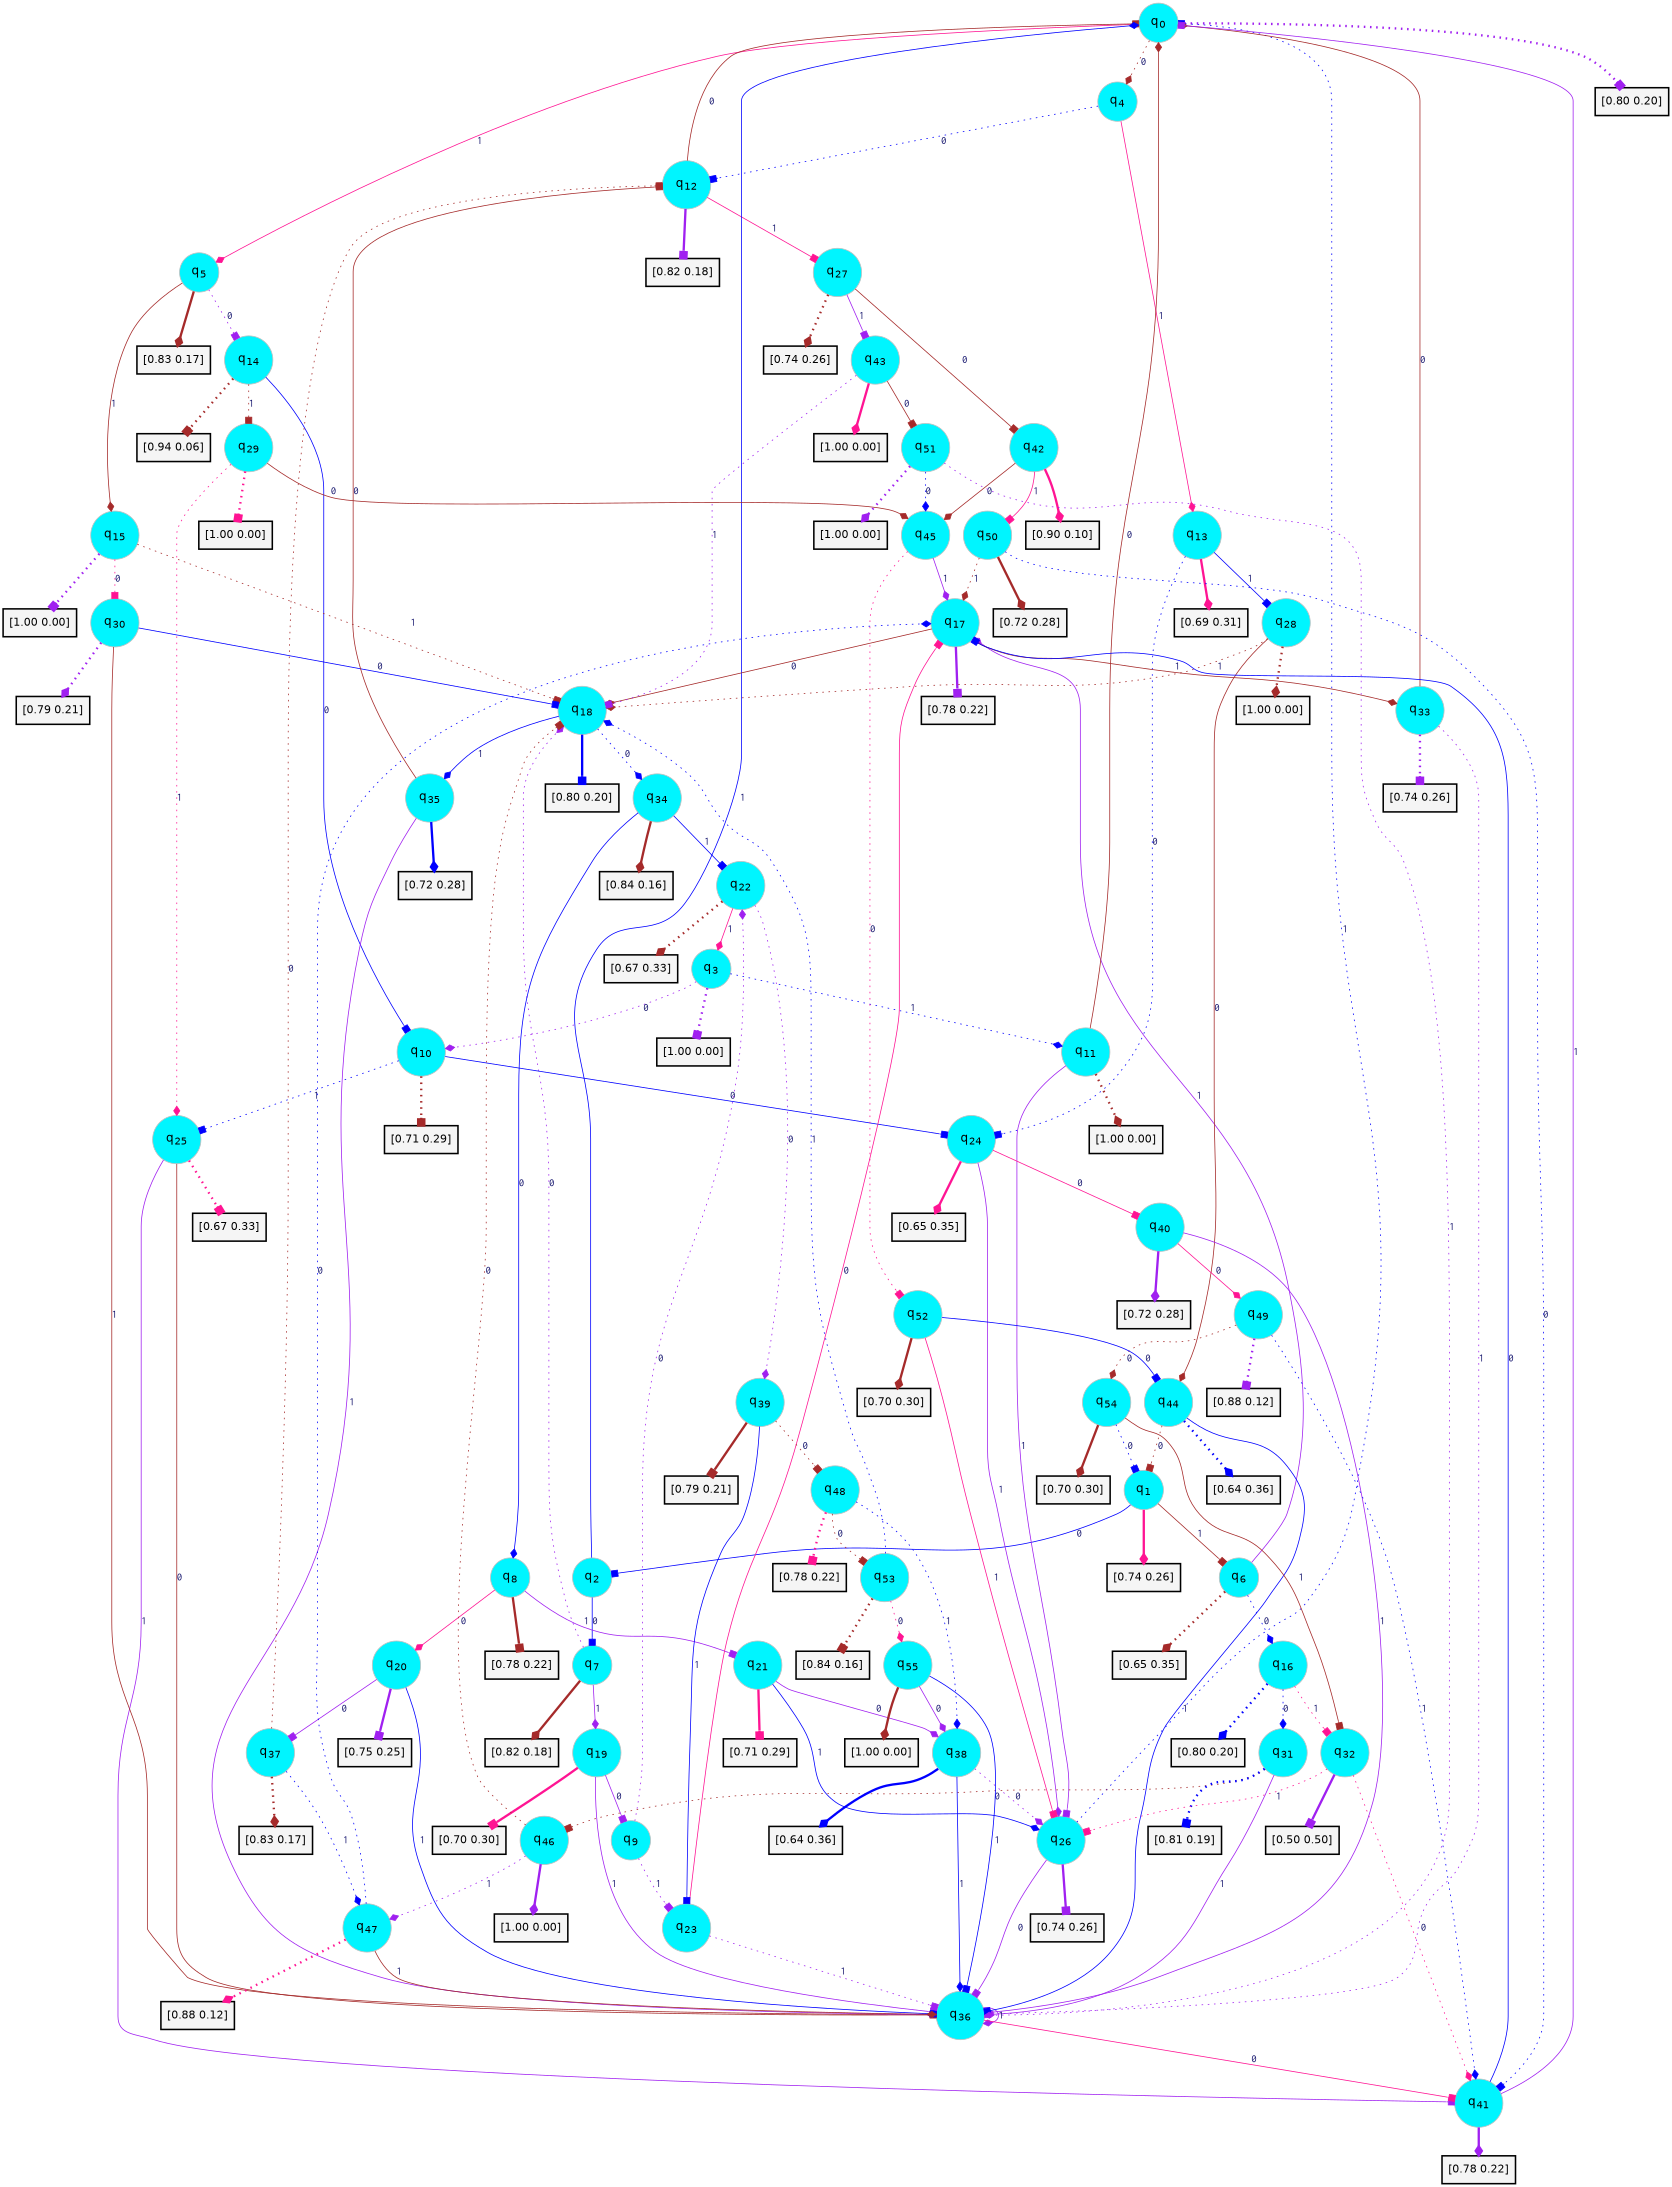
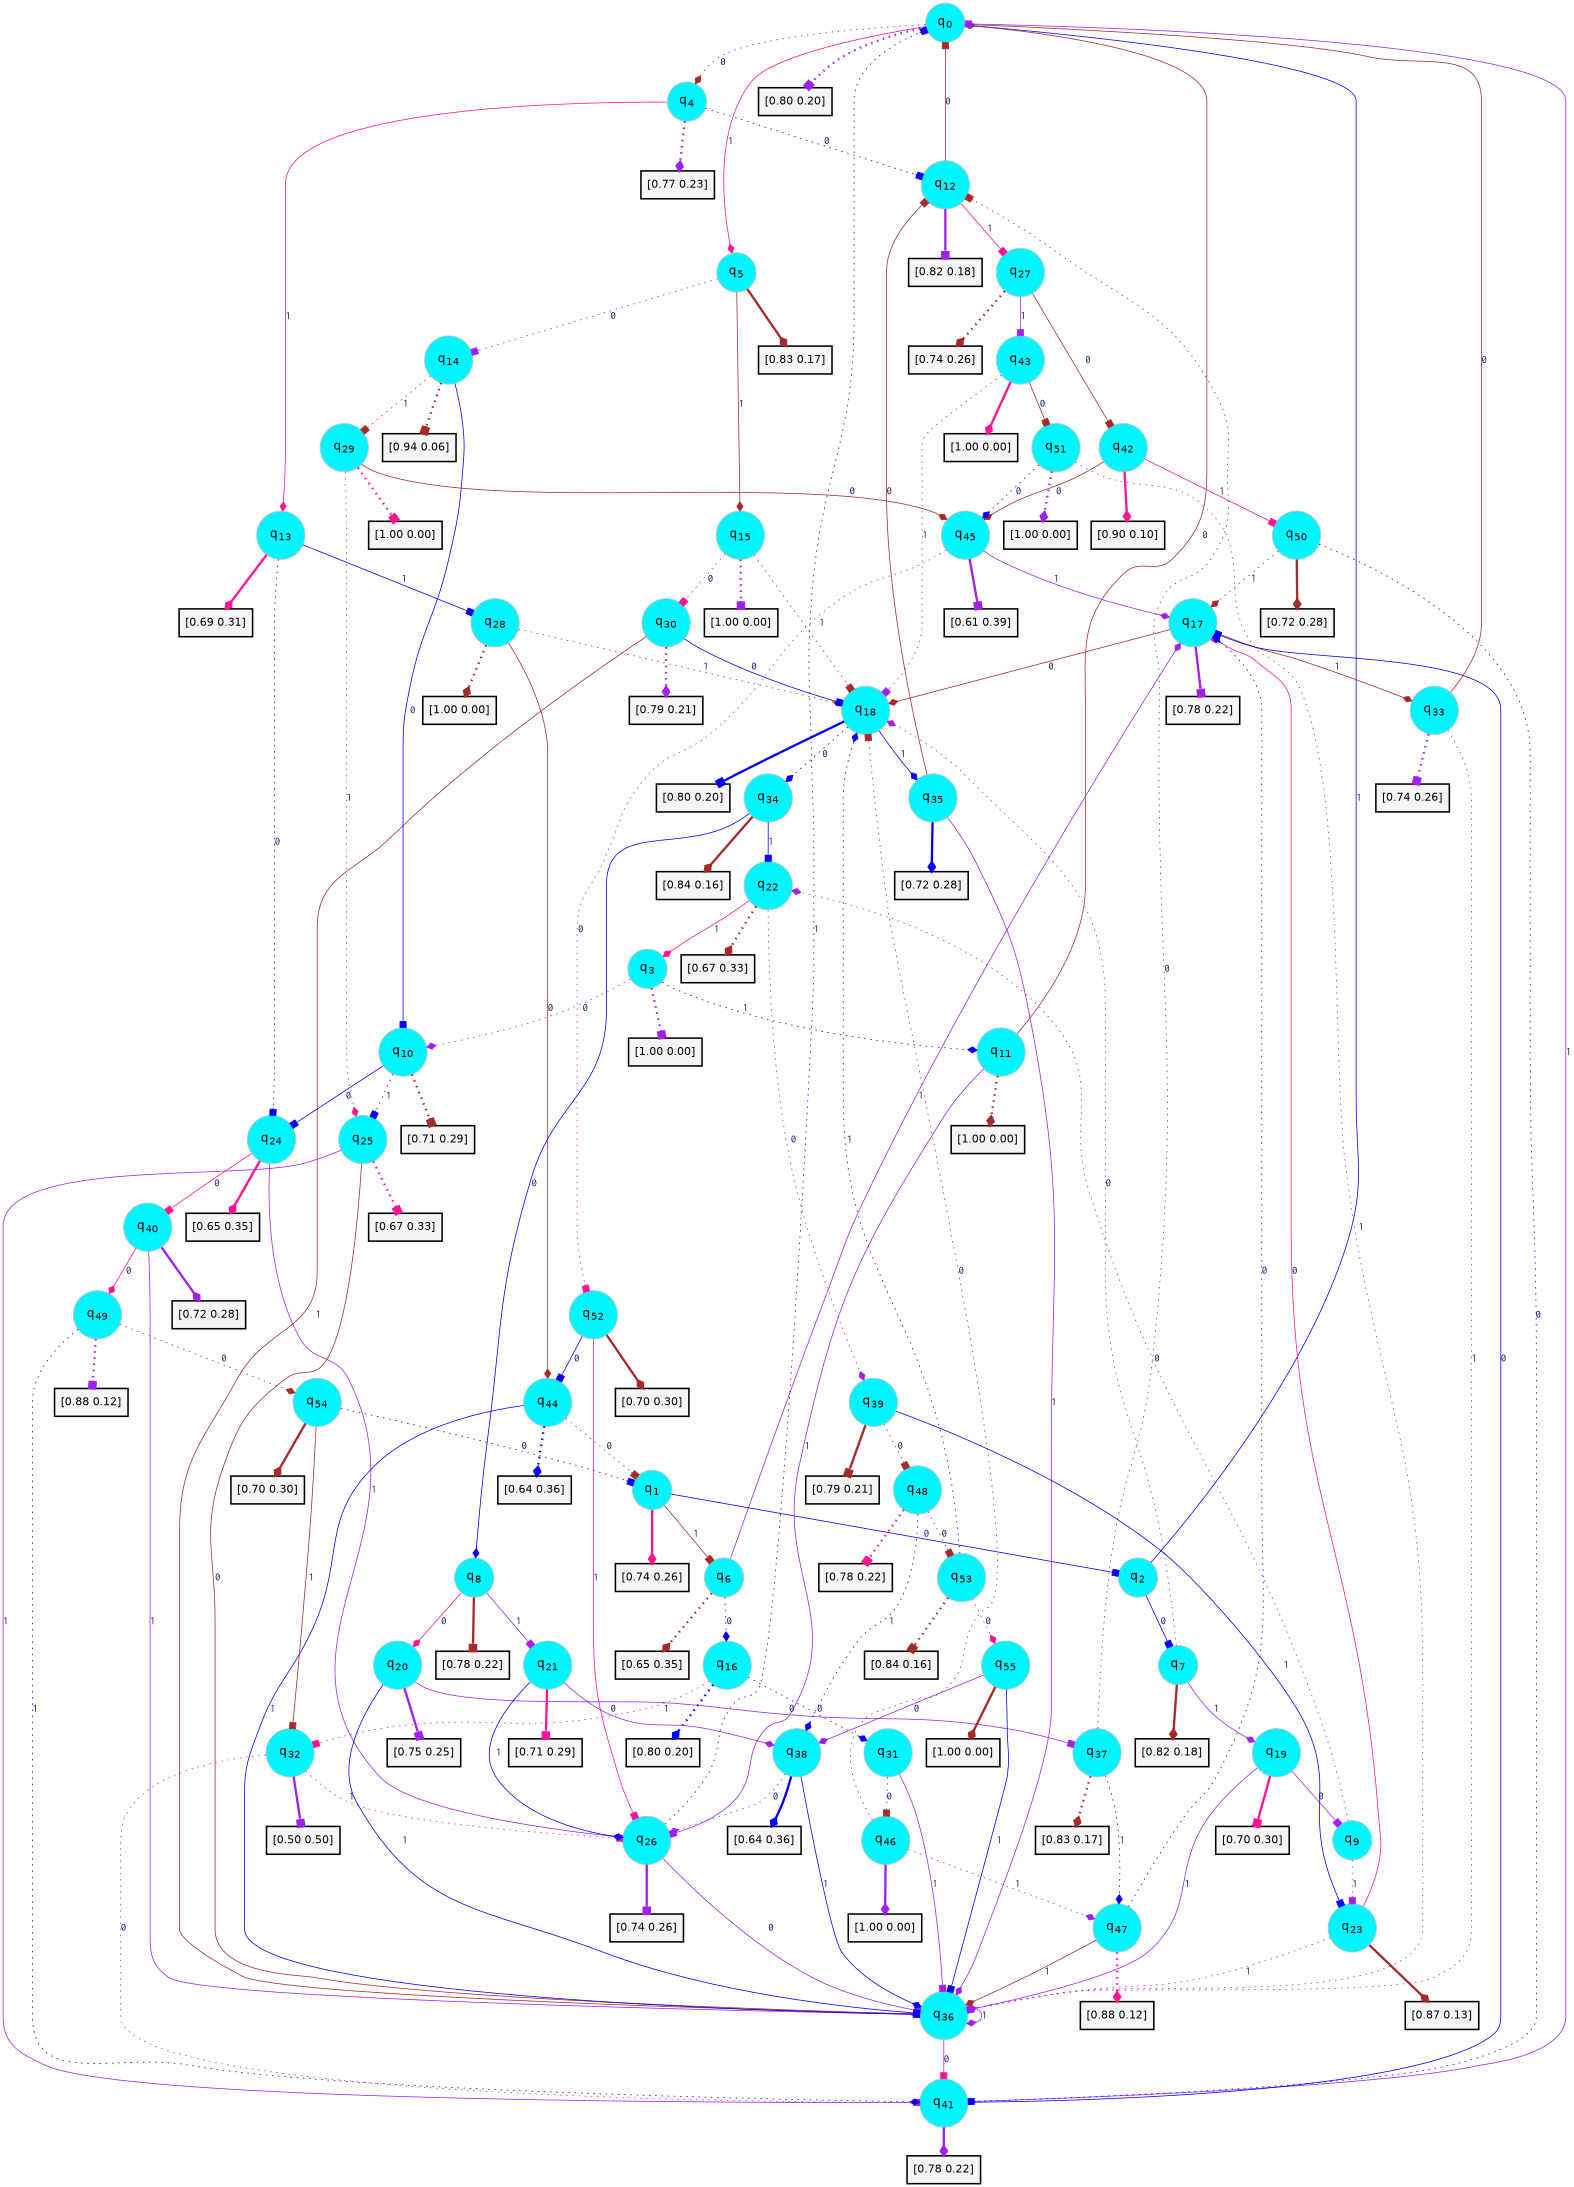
node "[0.77 0.23]": added
node "[0.61 0.39]": added
node "[0.81 0.19]": removed
node "[0.87 0.13]": added
